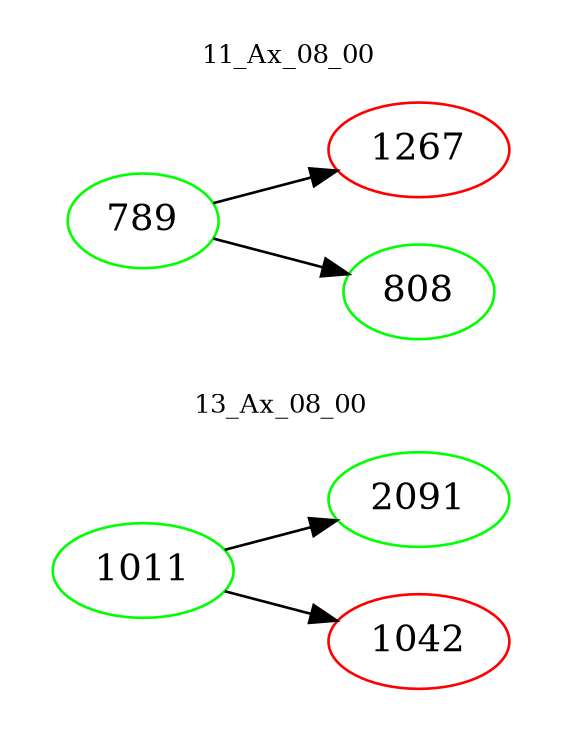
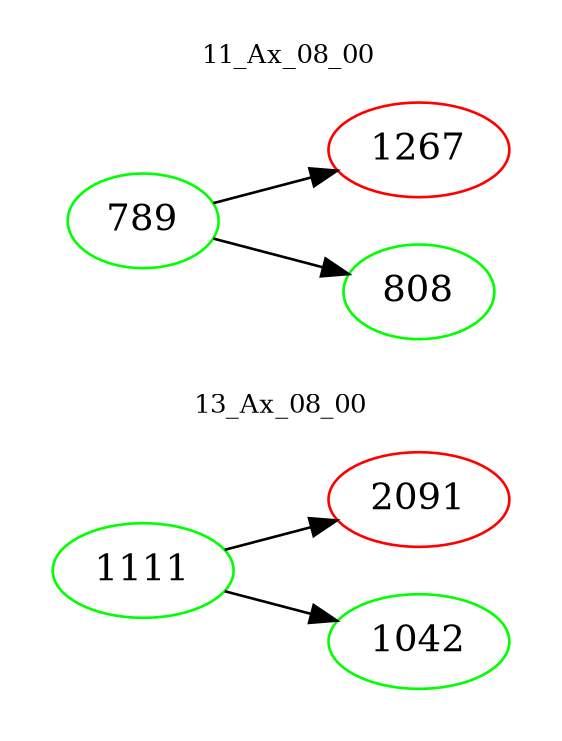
node "2091": color green -> red
node "1011": label "1011" -> "1111"
node "1042": color red -> green
